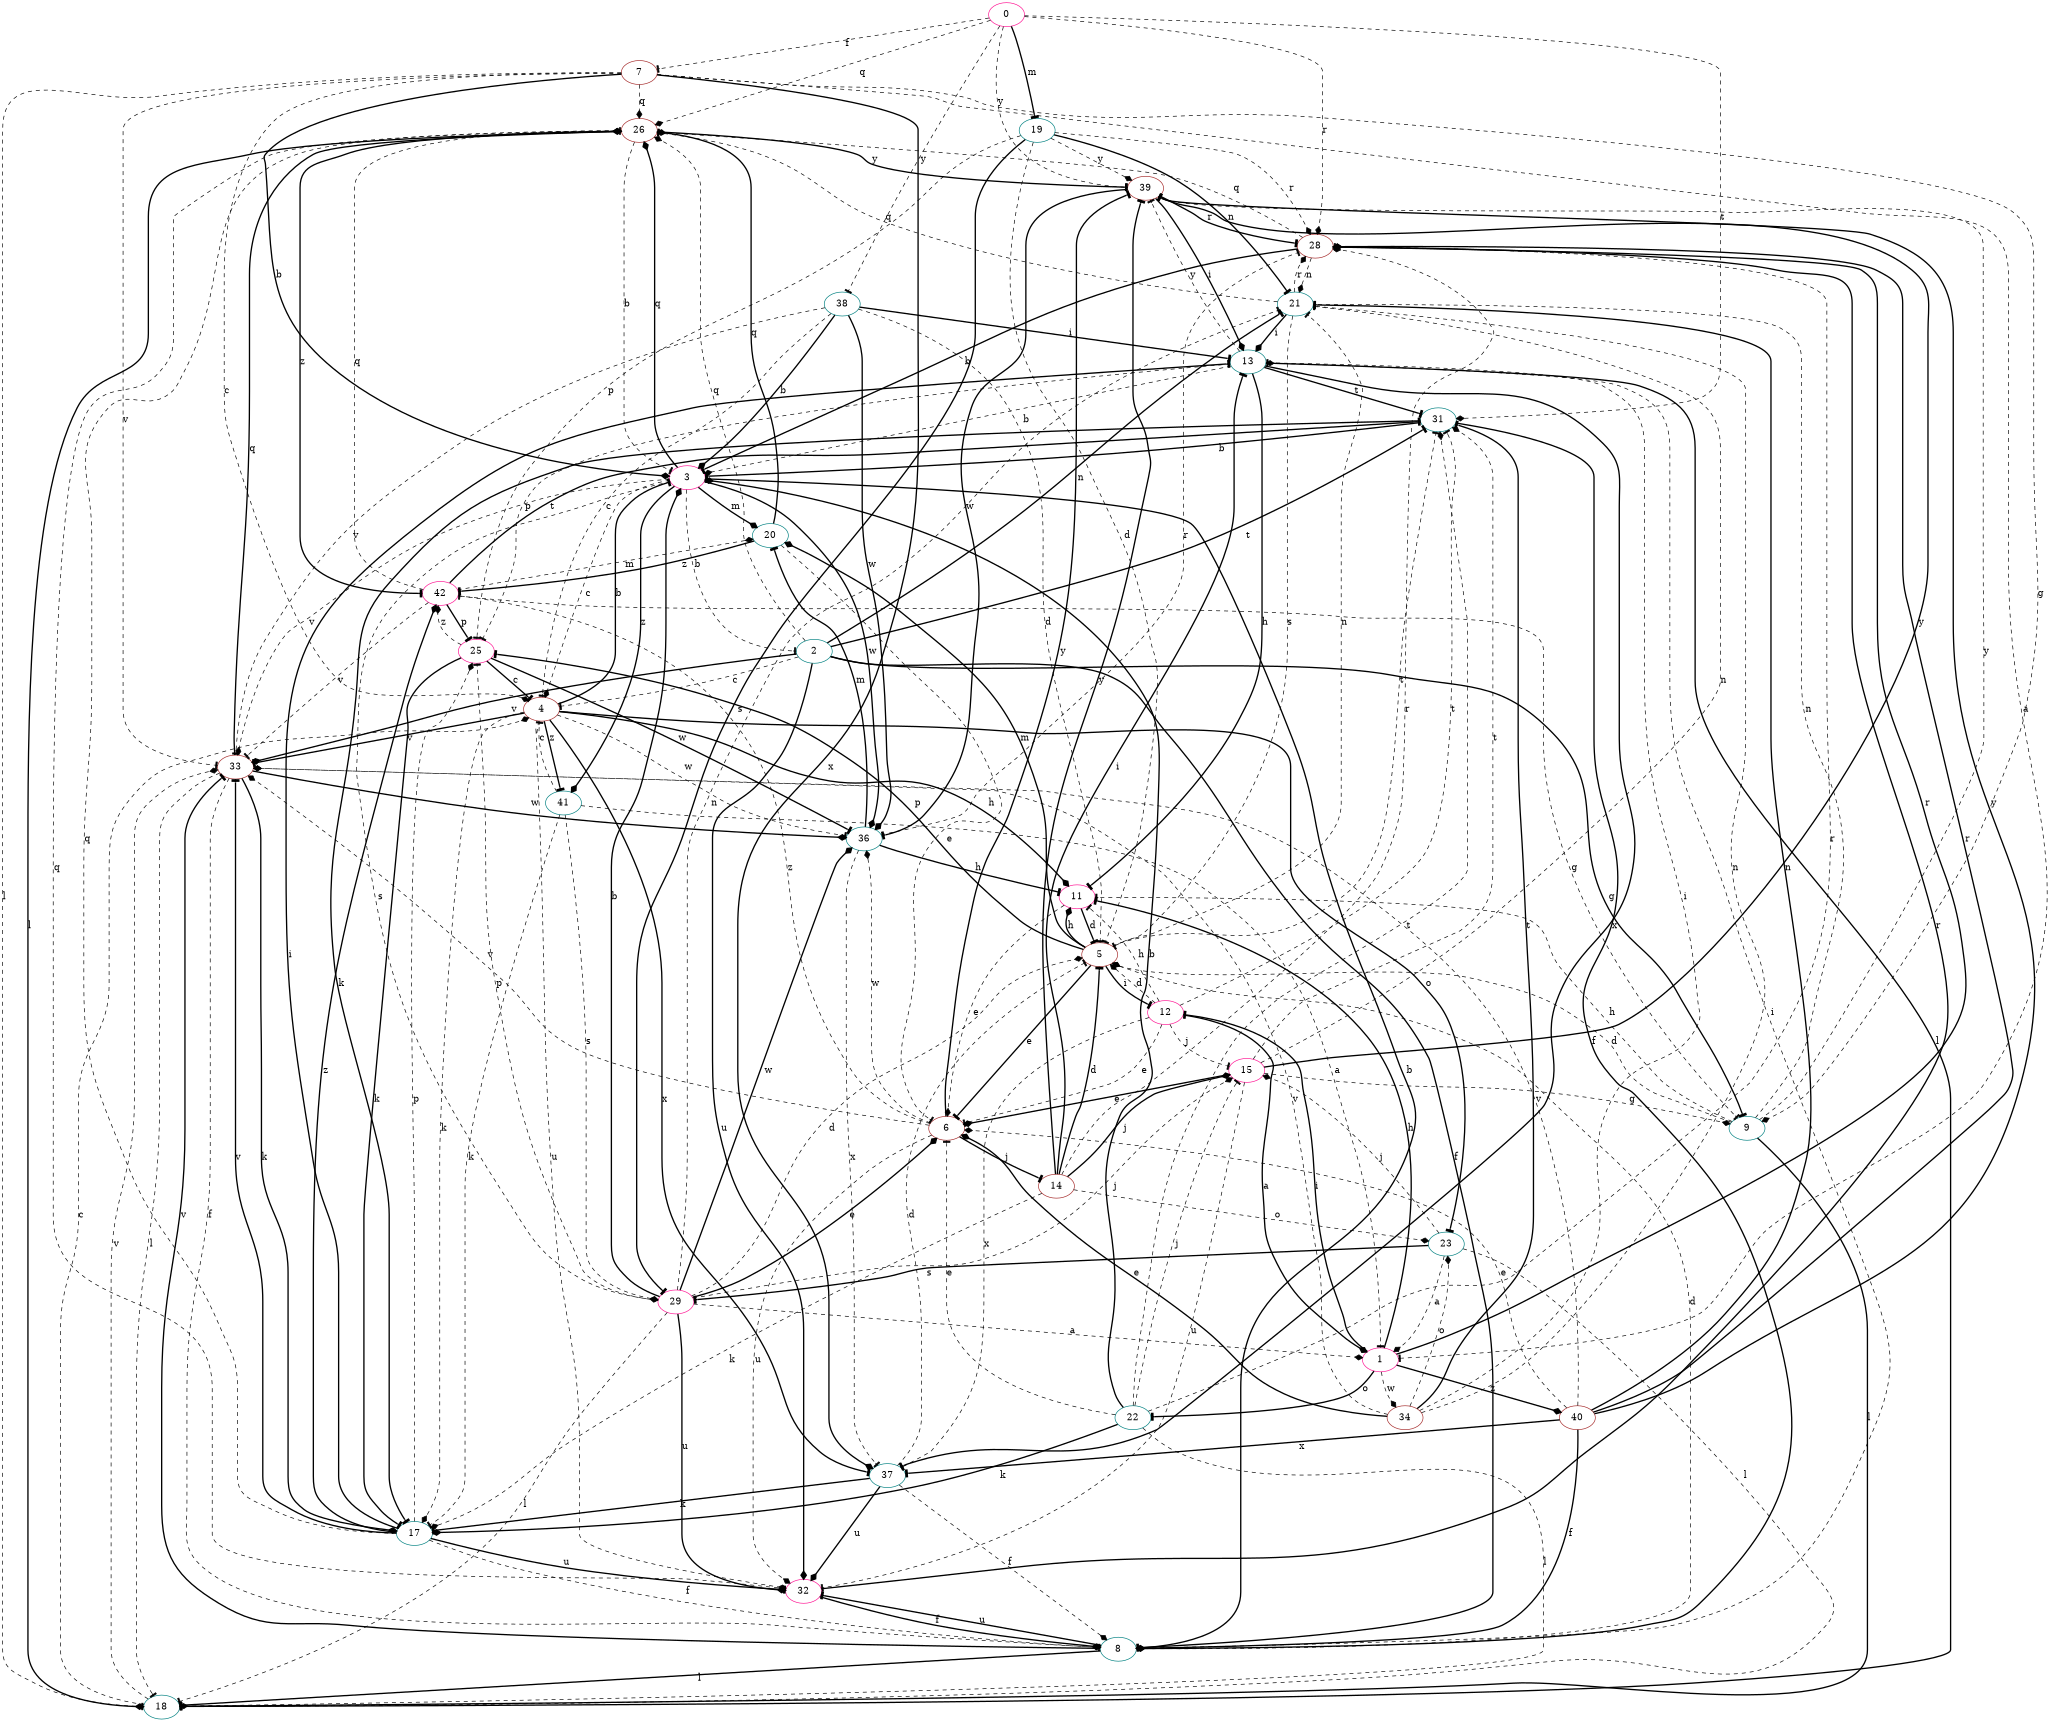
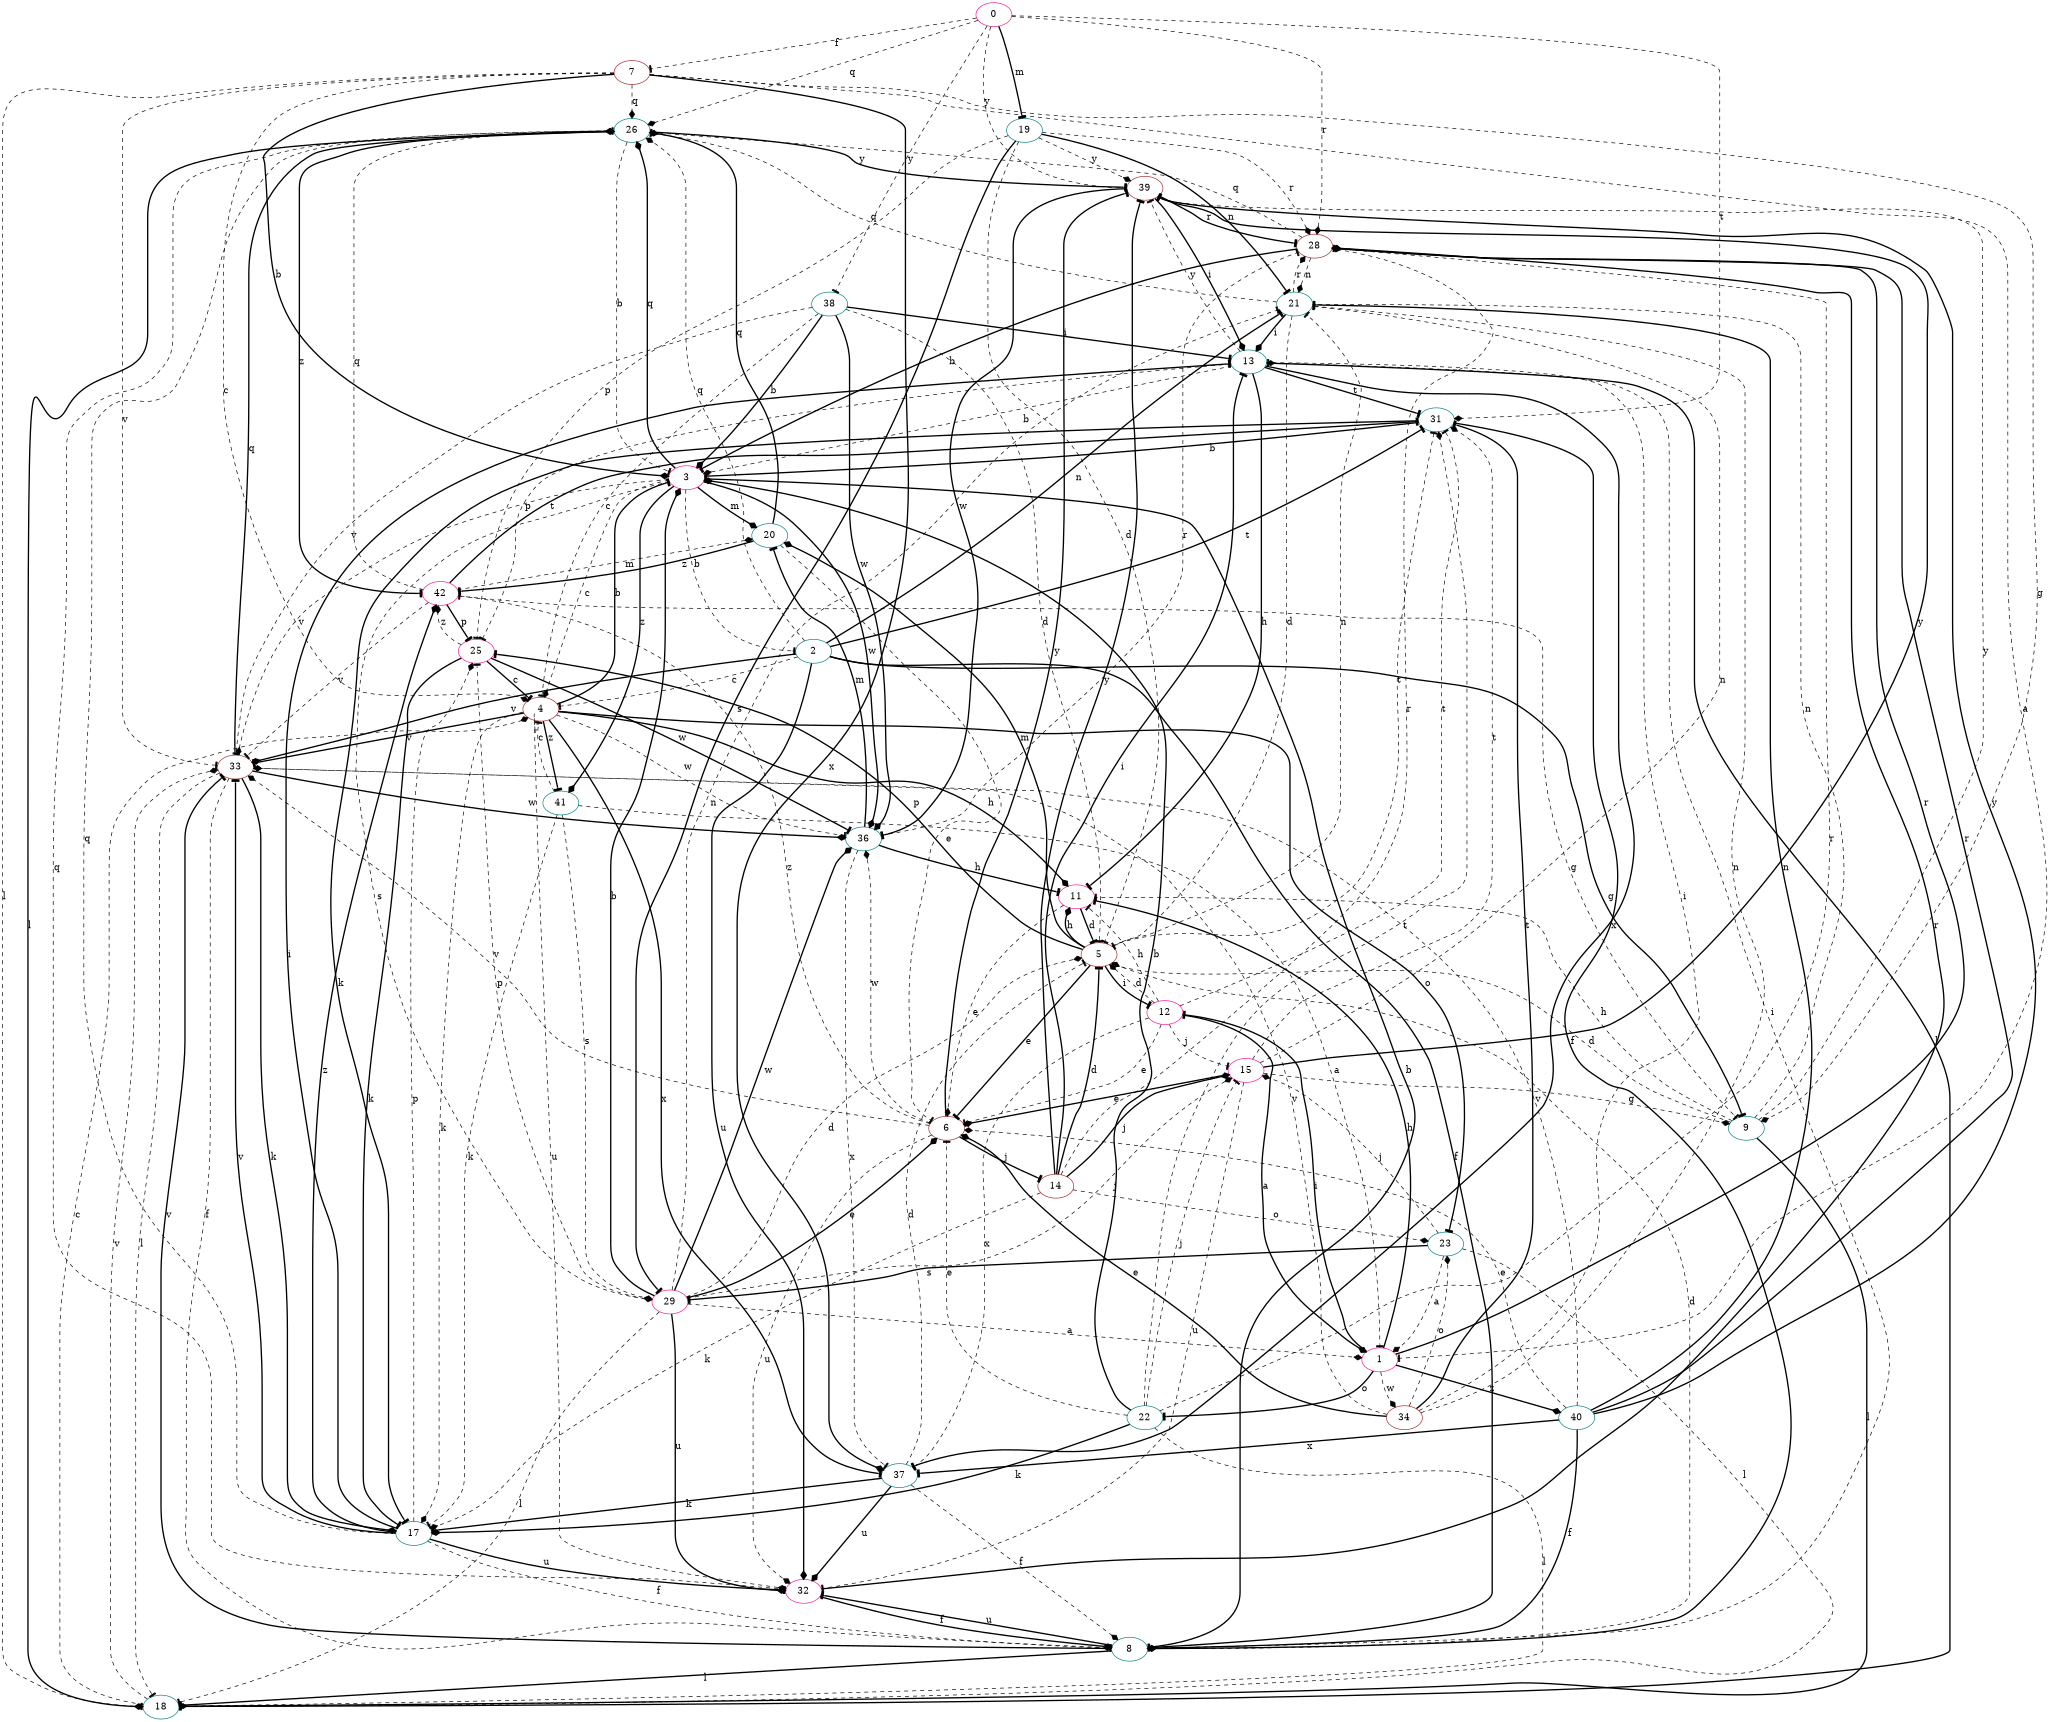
node "26": color brown -> teal
edge "21" -> "5": label "s" -> "d"
node "40": color brown -> teal
